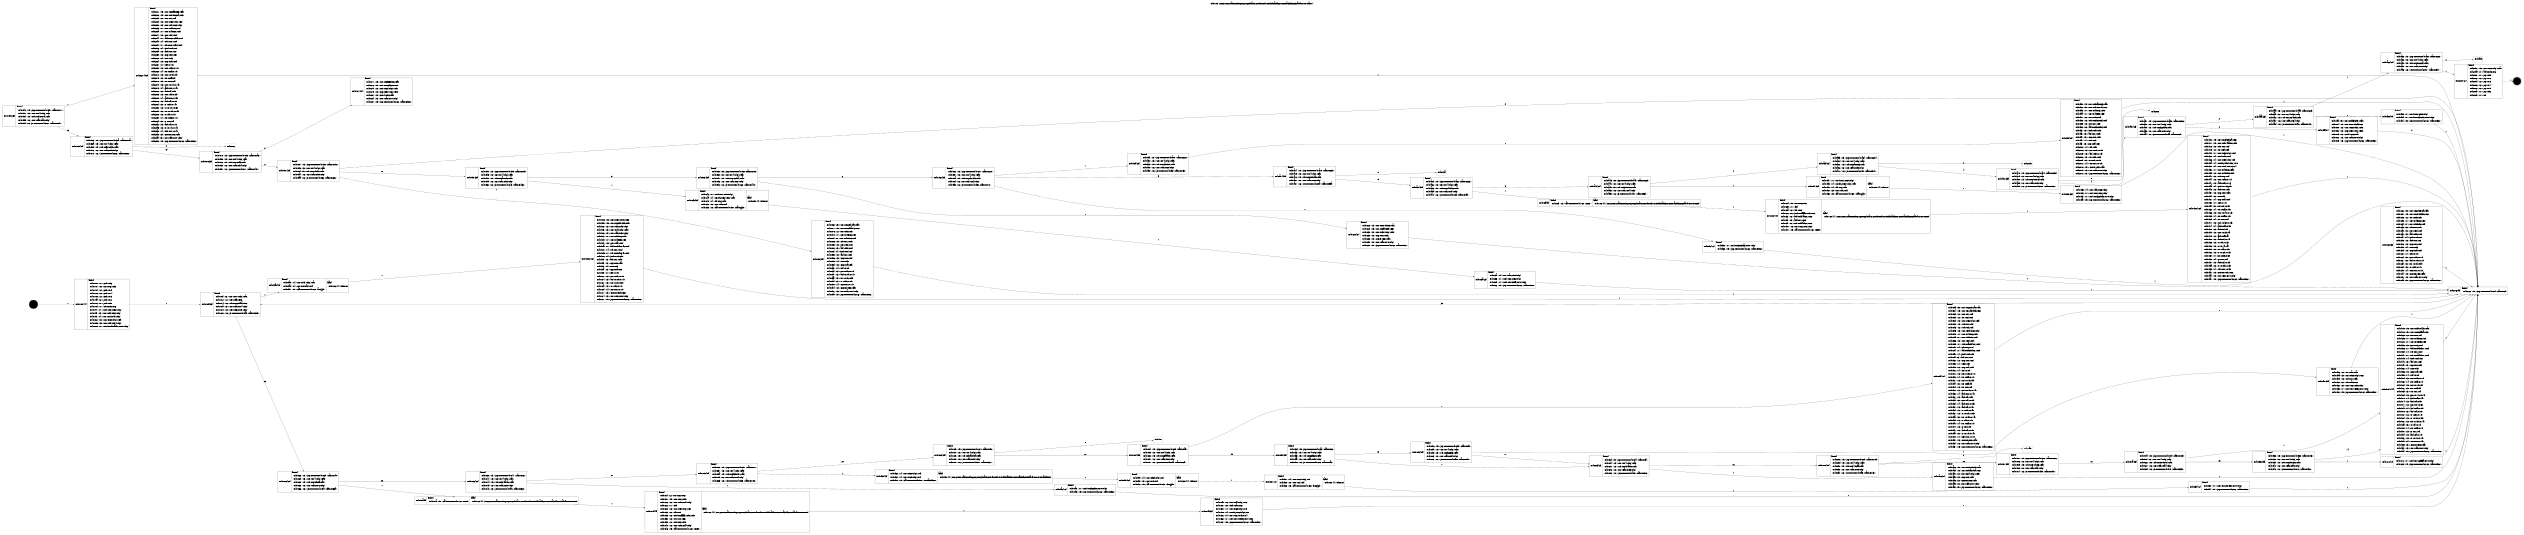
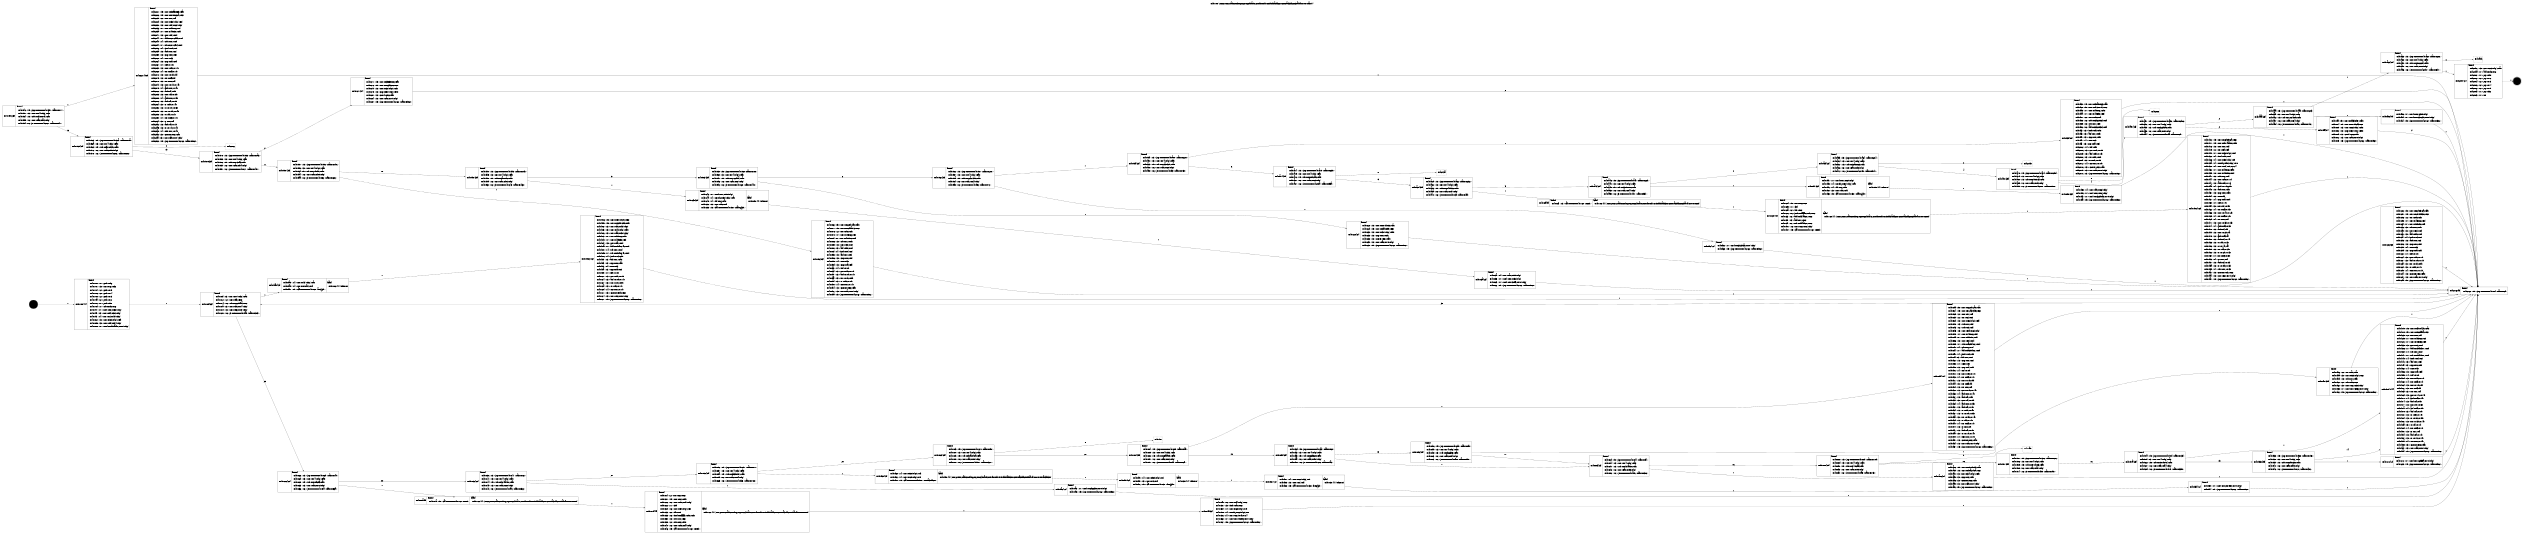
edge "0x401997 [25]" -> "0x402162 [5]": now "0x401c71 [27]" -> "0x402162 [5]"
edge "0x4019e2 [25]" -> "0x401a14 [25]": now "0x4019fb [25]" -> "0x401a14 [25]"
